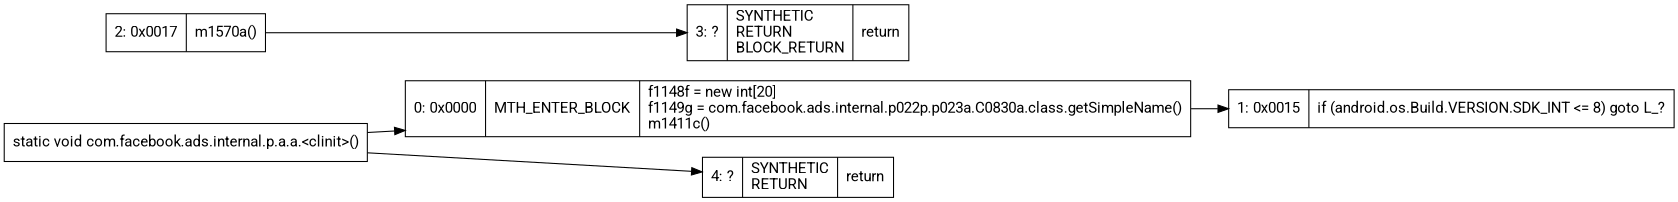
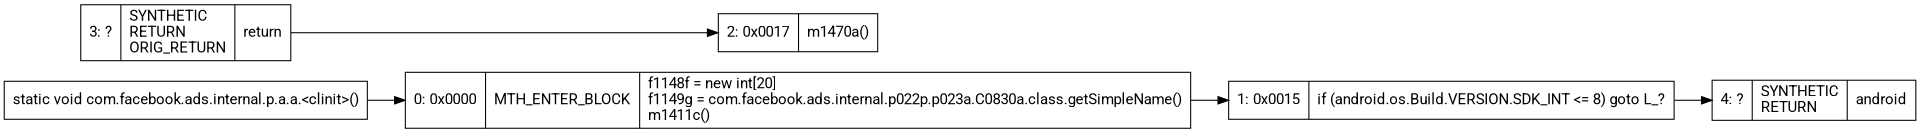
node "2: 0x0017": text "m1570a()" -> "m1470a()"
edge "2: 0x0017" -> "3: ?": reversed
node "3: ?": text "BLOCK_RETURN" -> "ORIG_RETURN"
edge "static void com.facebook.ads.internal.p.a.a.<clinit>()" -> "4: ?": now "1: 0x0015" -> "4: ?"
node "4: ?": text "return" -> "android"
